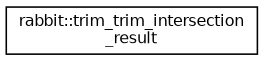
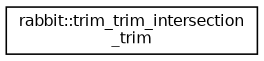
node "rabbit::trim_trim_intersection _result": label "rabbit::trim_trim_intersection _result" -> "rabbit::trim_trim_intersection _trim"
